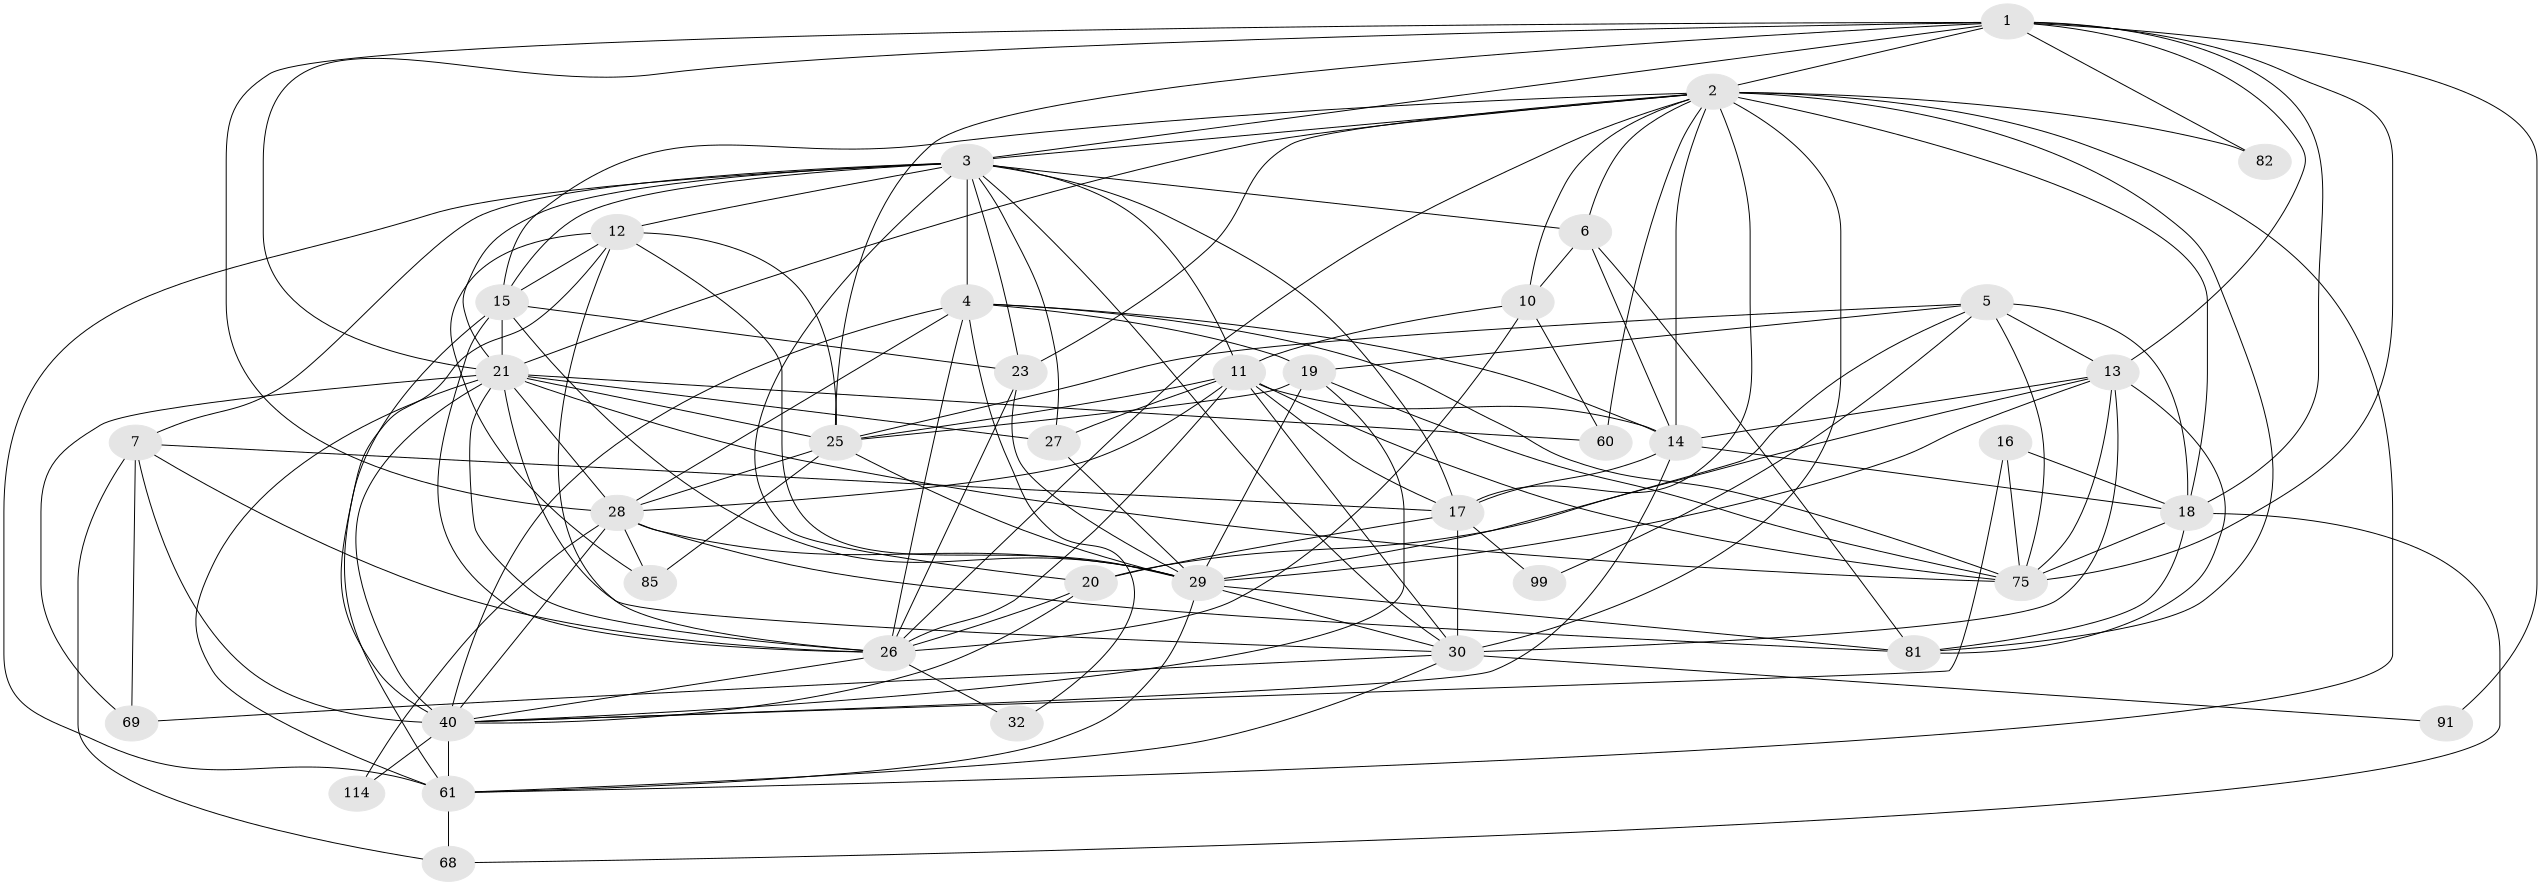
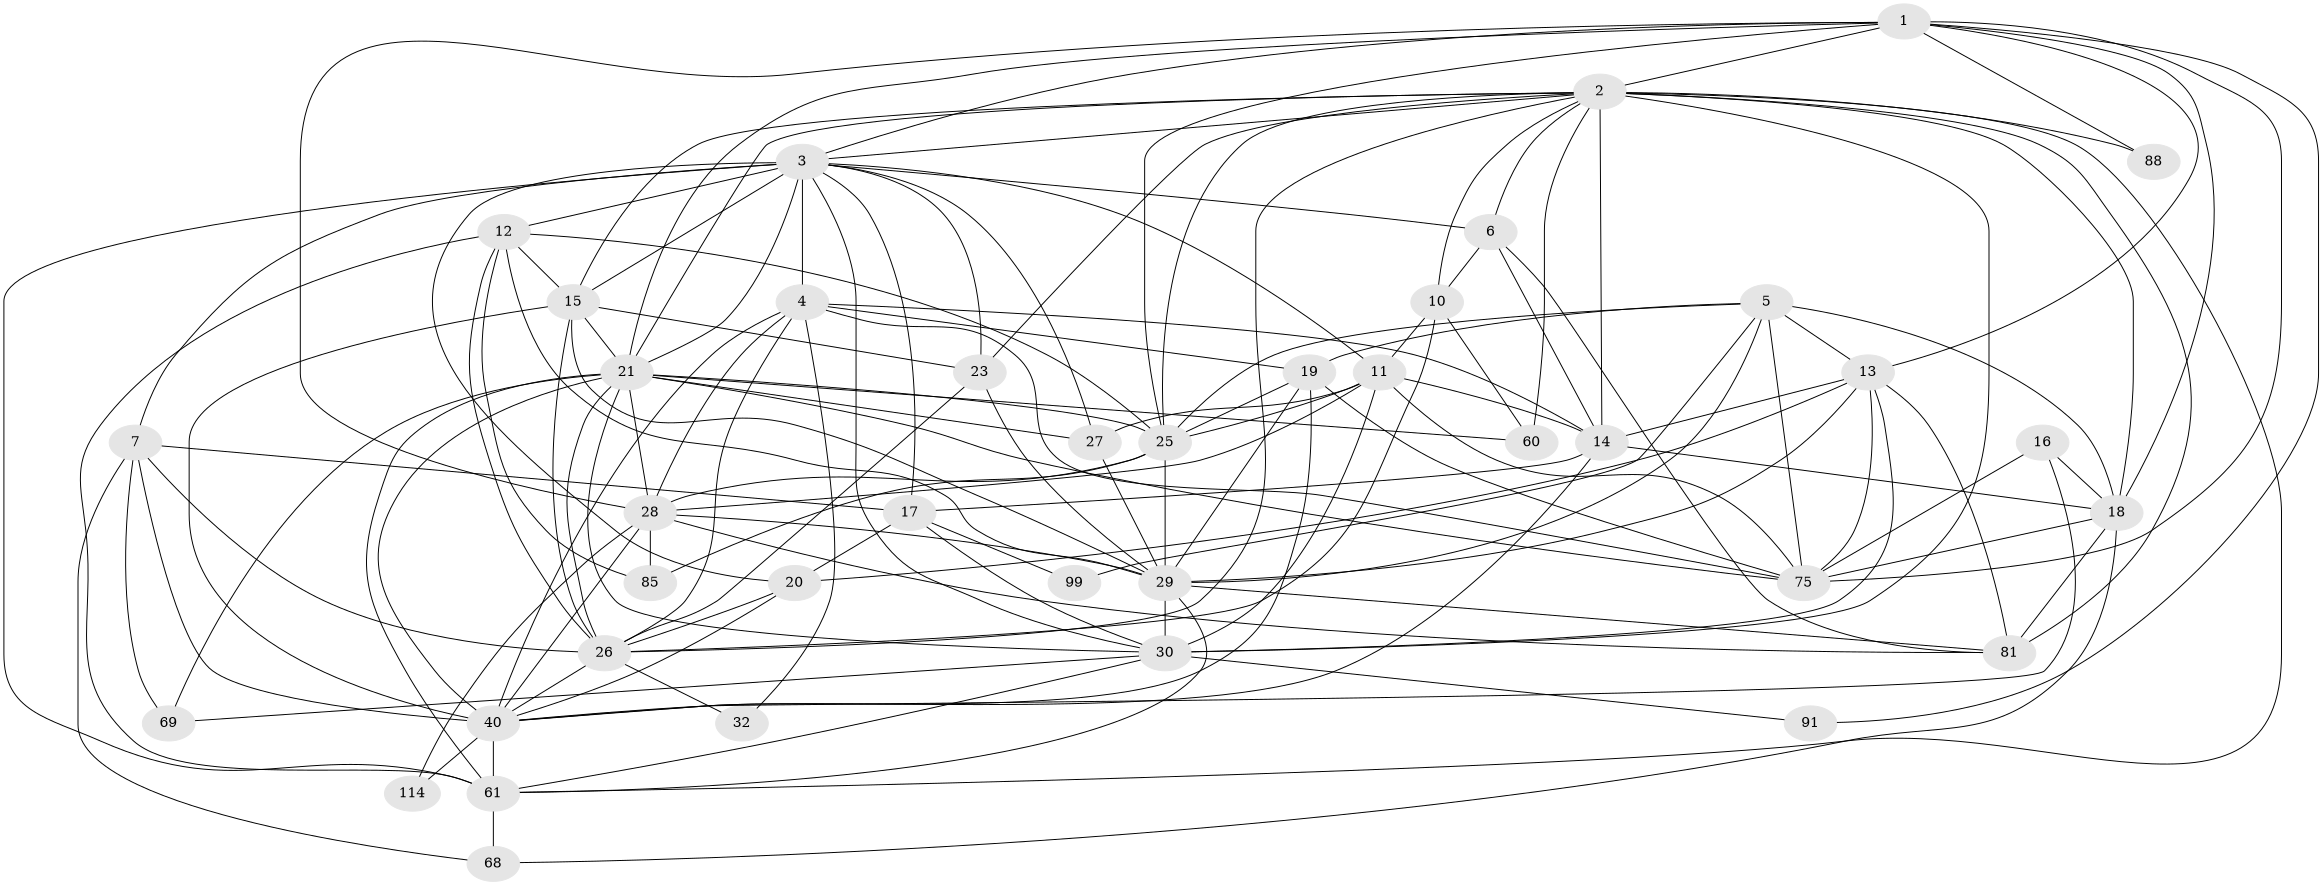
node "82": label "82" -> "88"
edge "2" -- "17": now "2" -- "25"
edge "11" -- "17": removed
edge "11" -- "26": removed
